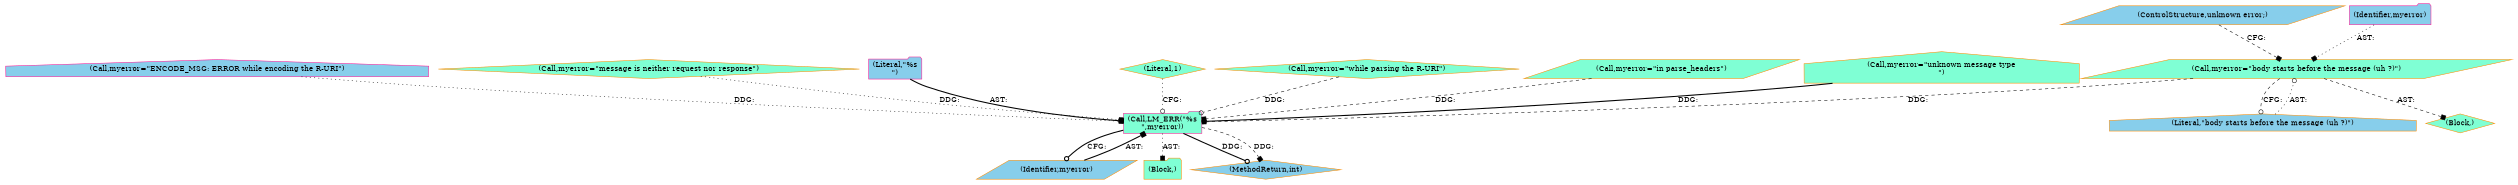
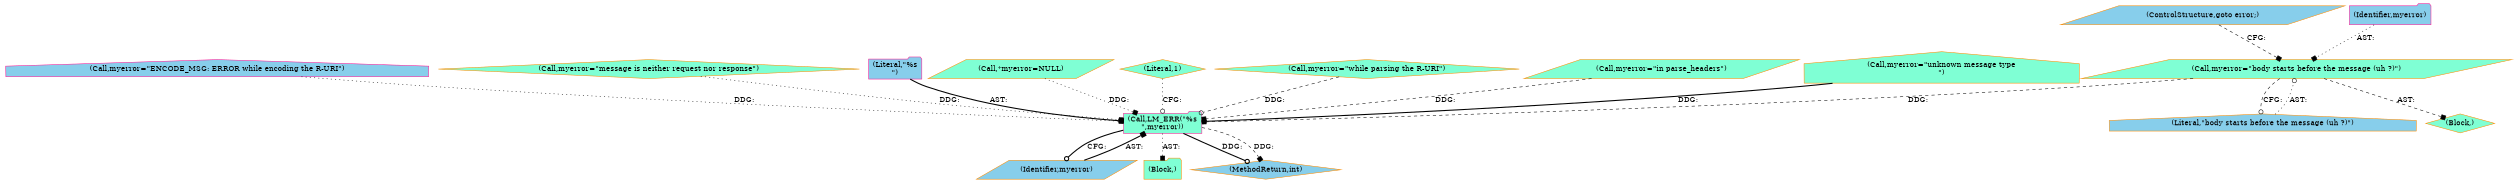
node "(ControlStructure,unknown error;)": label "(ControlStructure,unknown error;)" -> "(ControlStructure,goto error;)"
node "(Call,*myerror=NULL)": added
